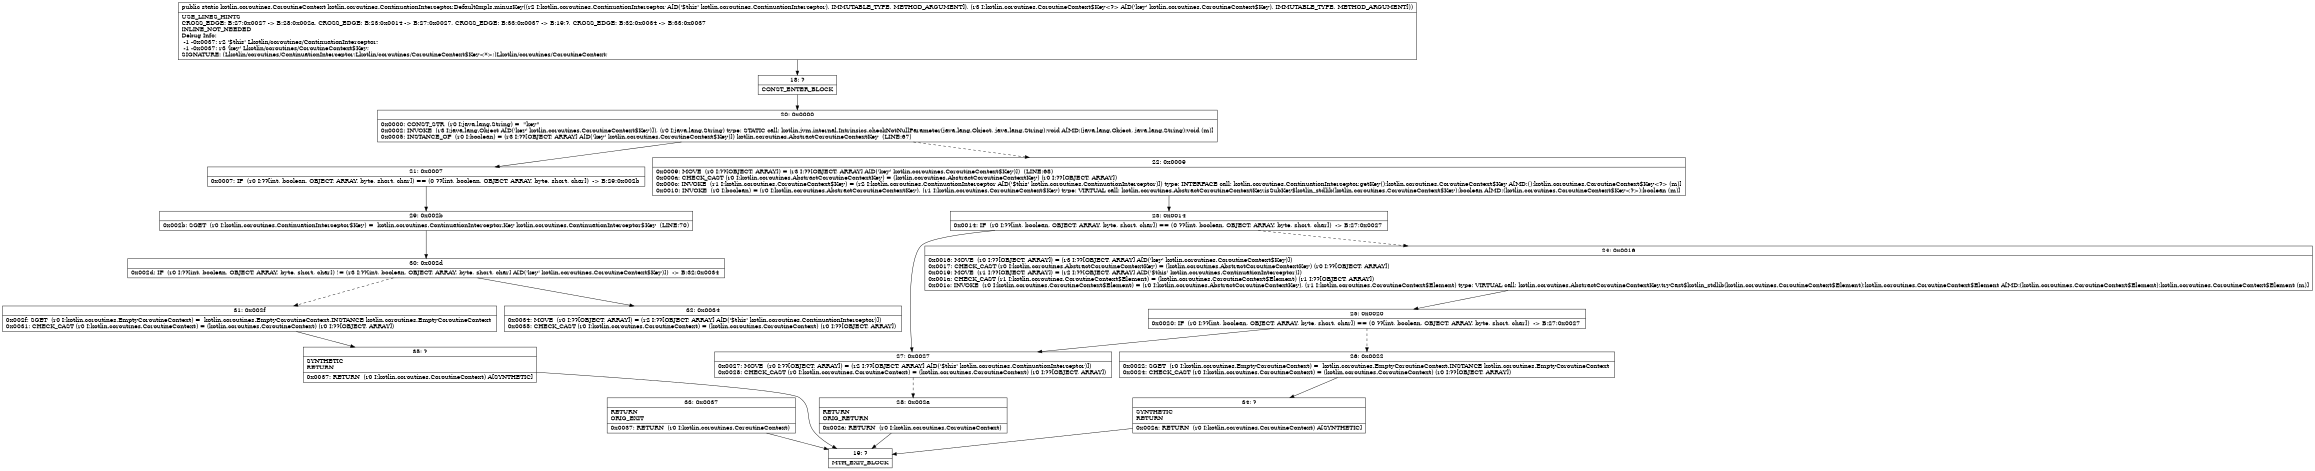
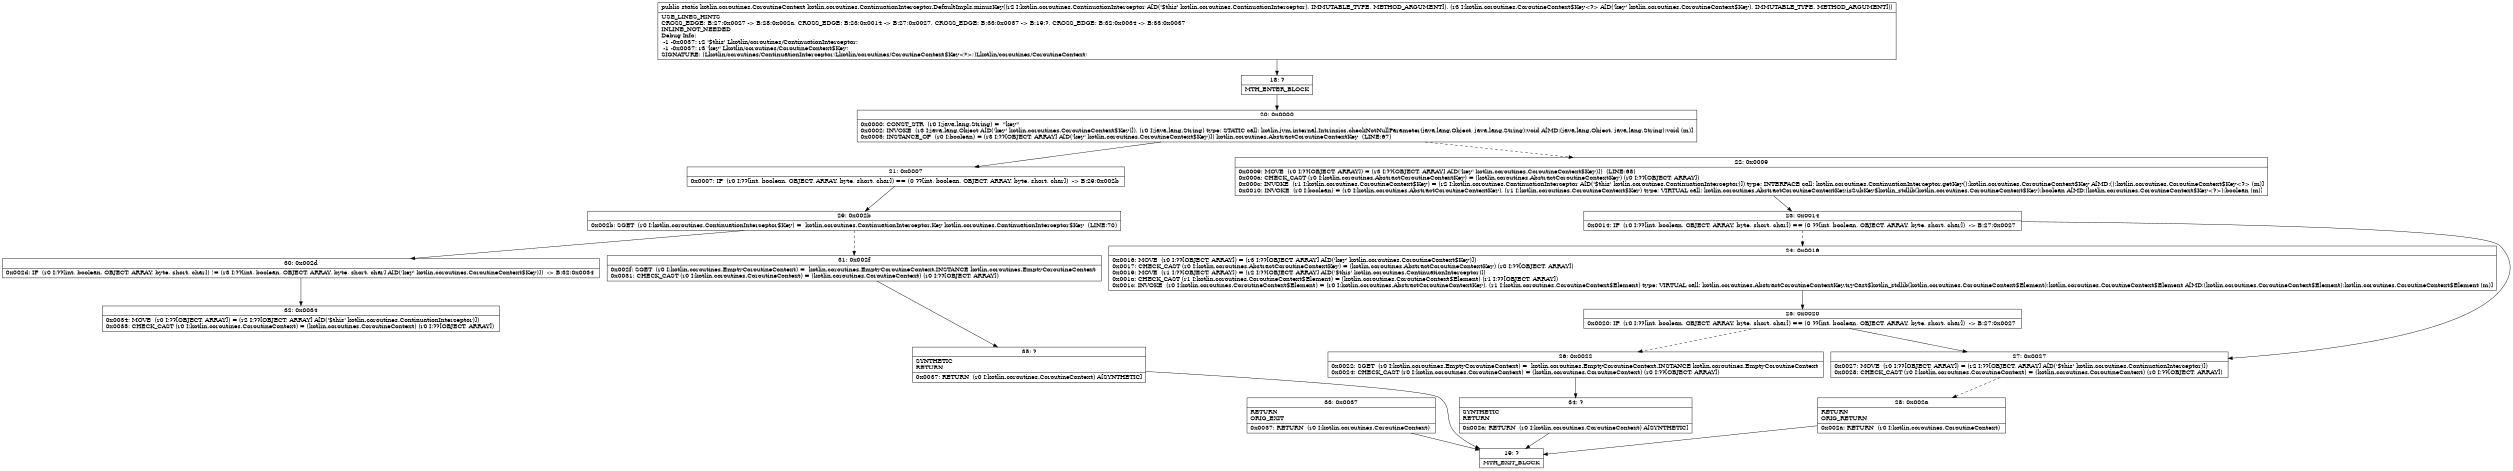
node "18: ?": text "CONST_ENTER_BLOCK" -> "MTH_ENTER_BLOCK"
edge "30: 0x002d" -> "31: 0x002f": now "29: 0x002b" -> "31: 0x002f"
